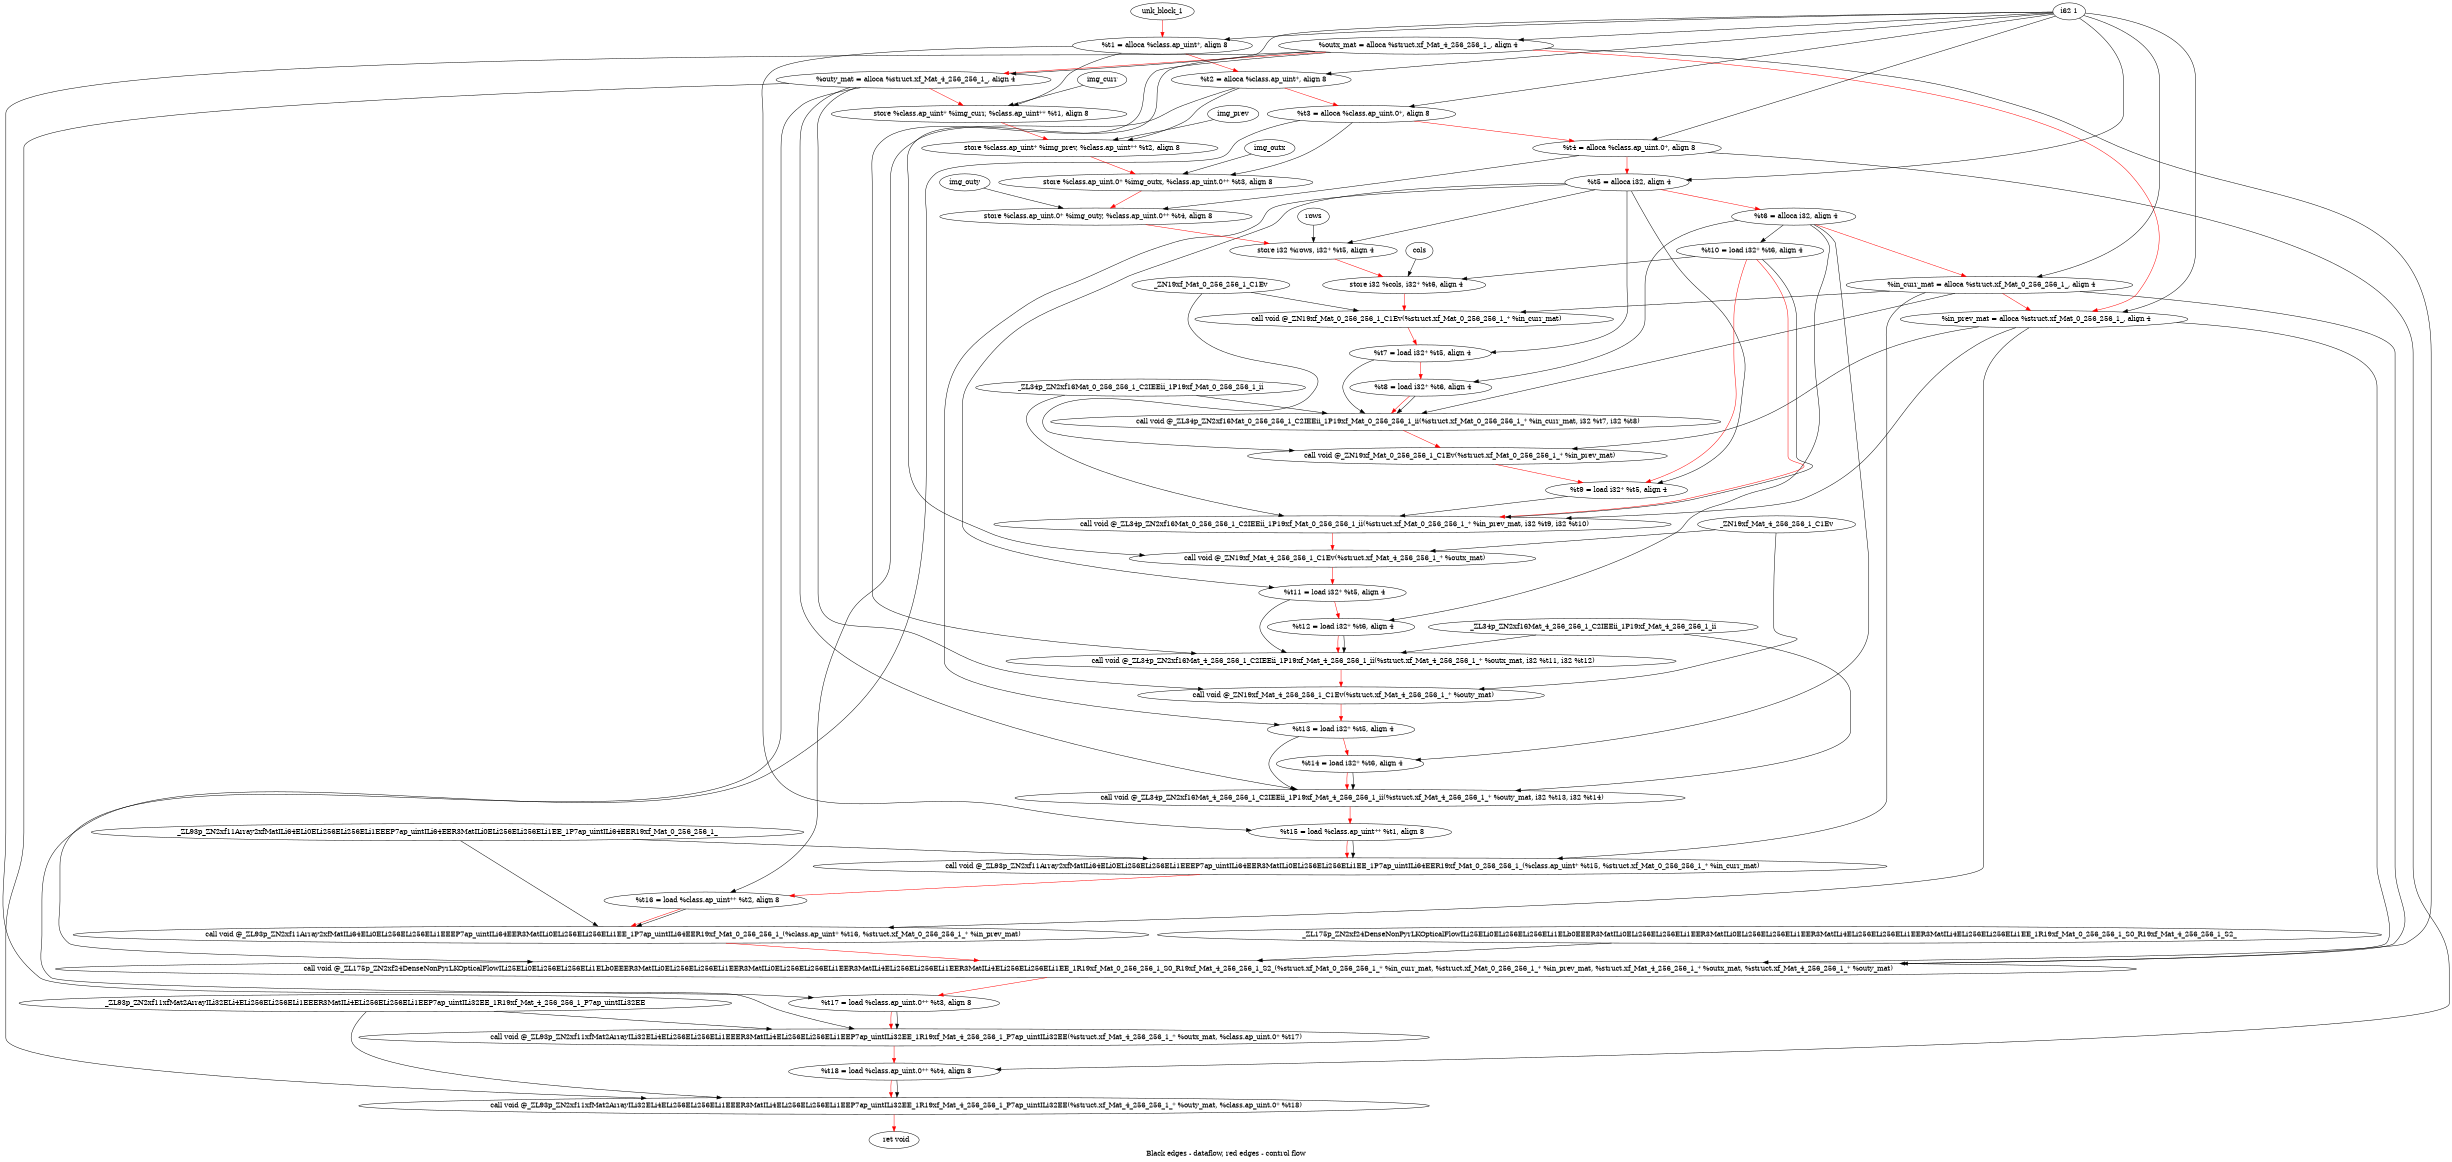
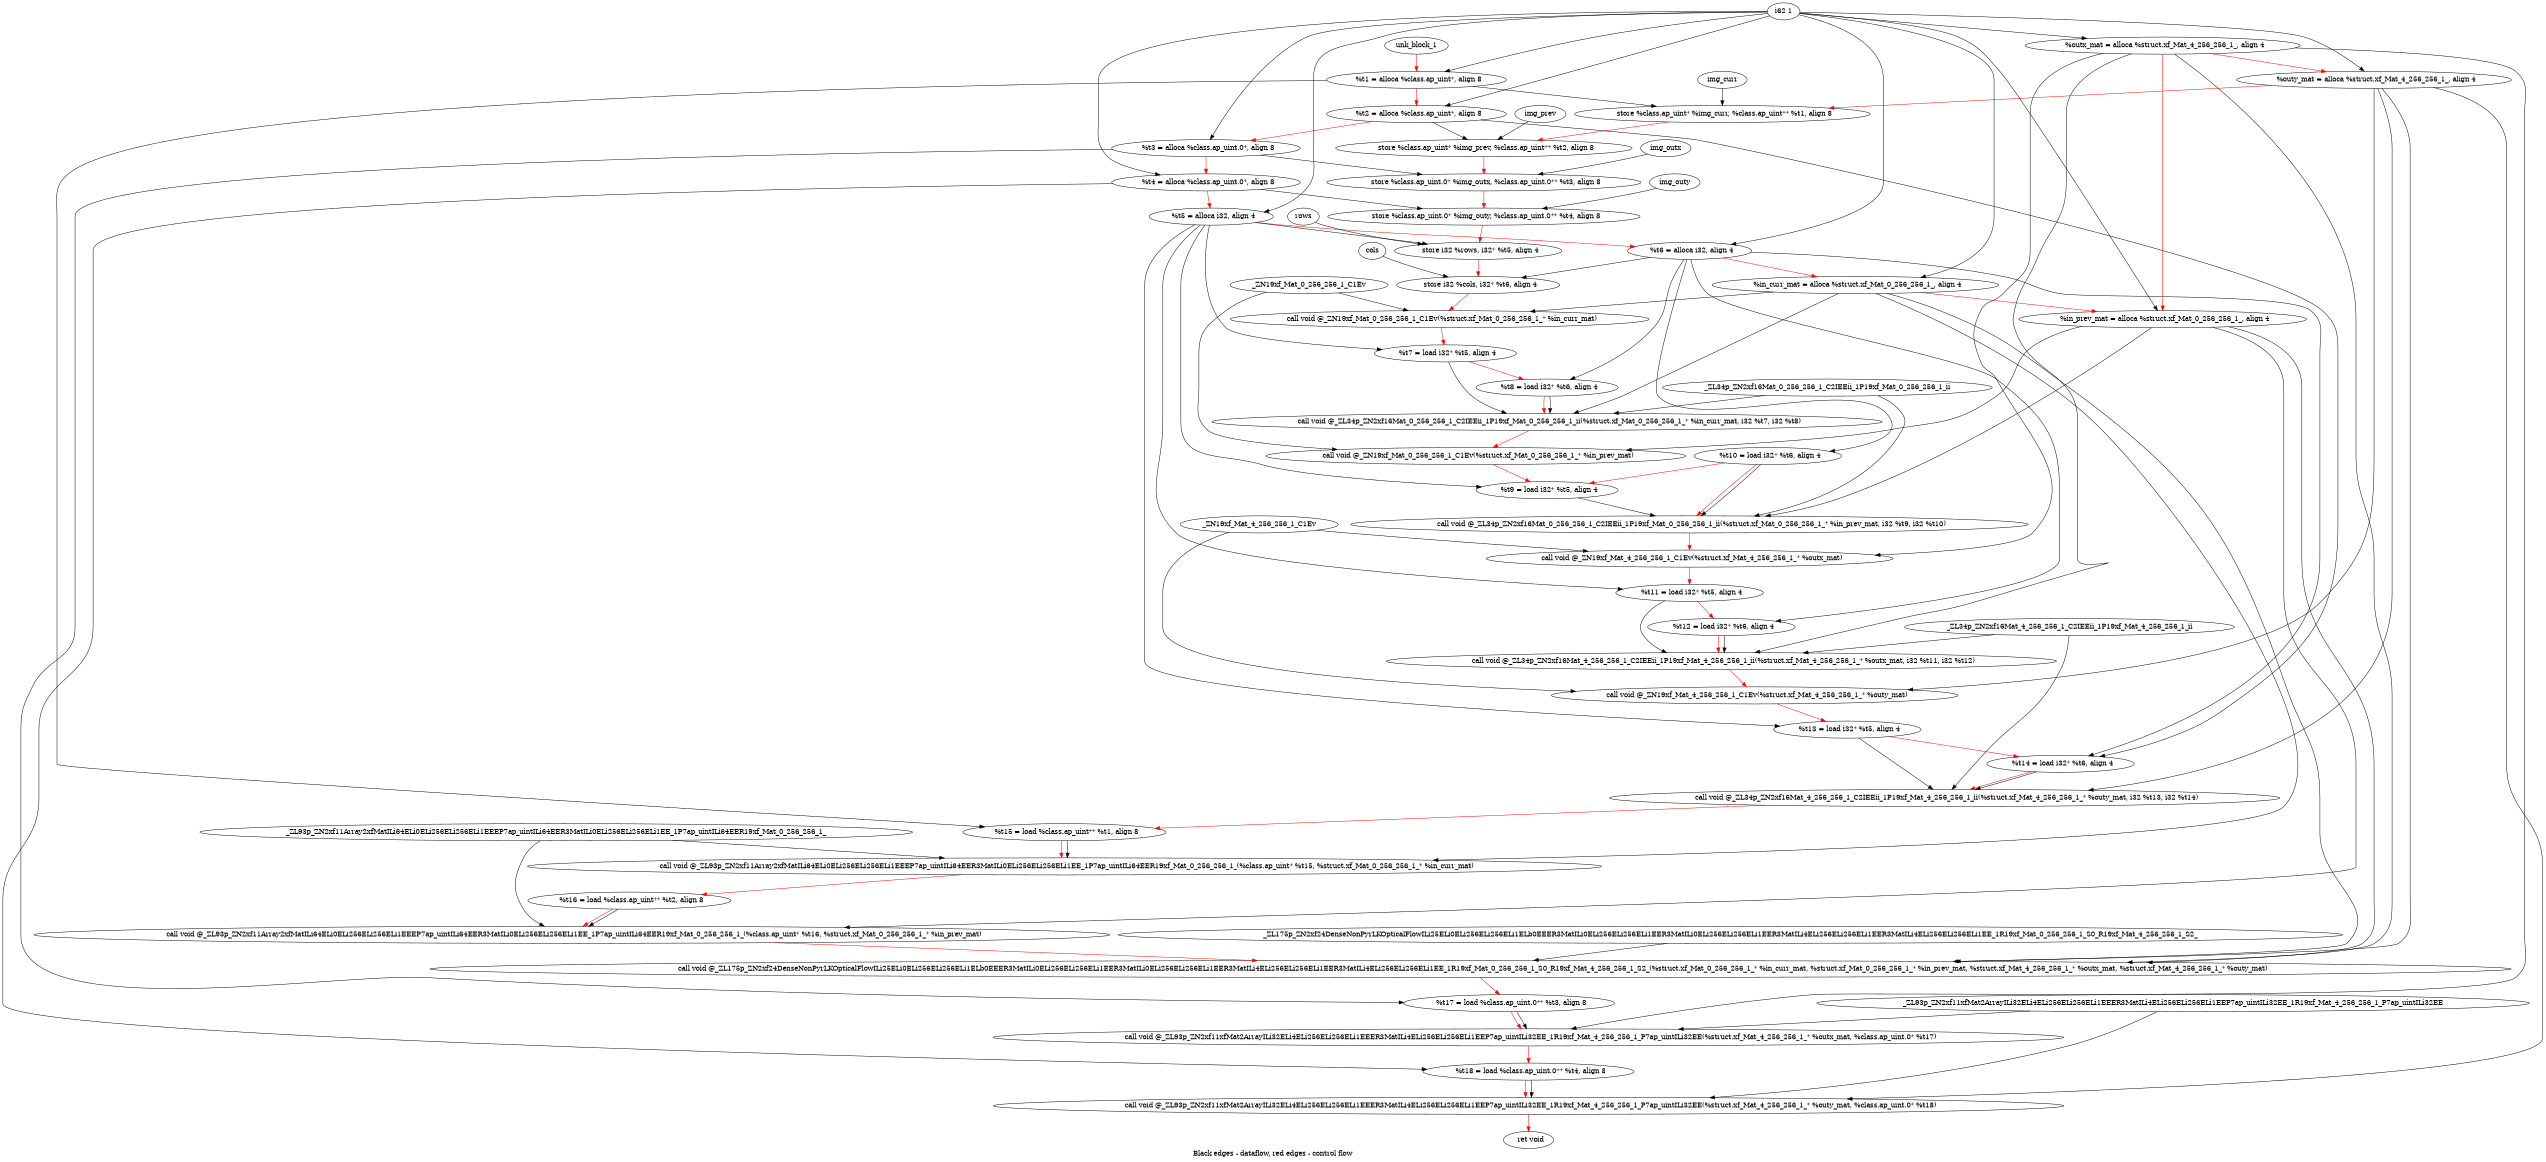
edge "i62 1" -> "%t6 = alloca i32, align 4": added
edge "%t10 = load i32* %t6, align 4" -> "store i32 %cols, i32* %t6, align 4": now "%t6 = alloca i32, align 4" -> "store i32 %cols, i32* %t6, align 4"
edge "%t2 = alloca %class.ap_uint*, align 8" -> "%t16 = load %class.ap_uint** %t2, align 8": now "%t2 = alloca %class.ap_uint*, align 8" -> "%t14 = load i32* %t6, align 4"
